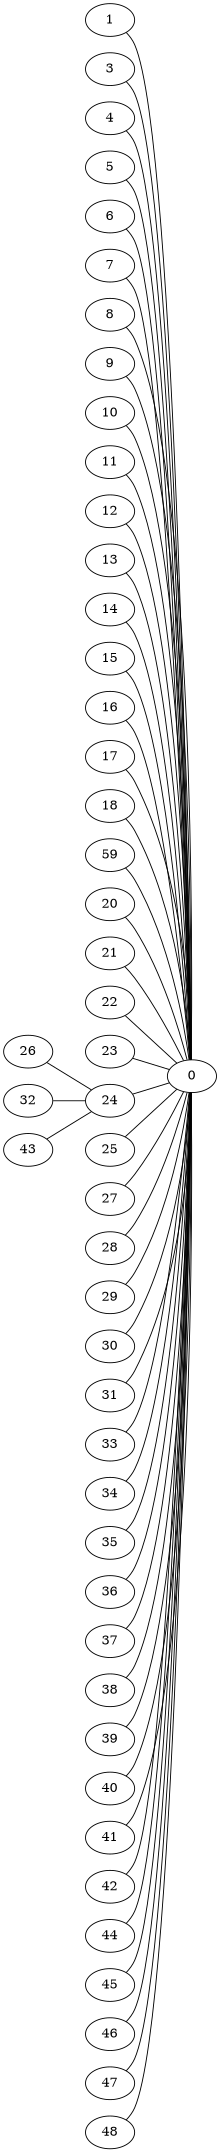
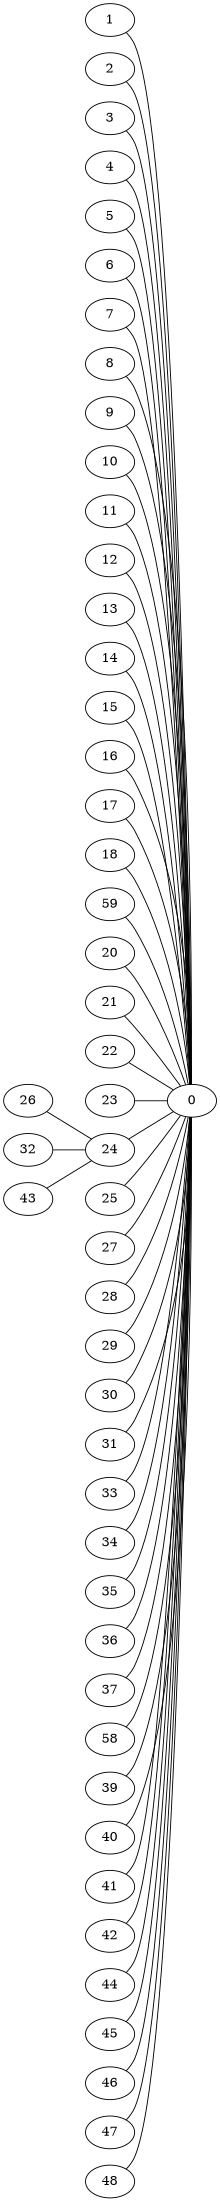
node "2": added
node "38": label "38" -> "58"
